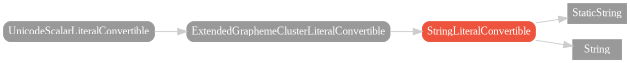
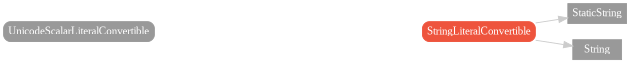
node "ExtendedGraphemeClusterLiteralConvertible": removed
